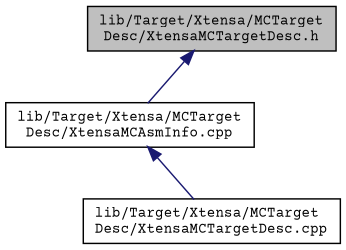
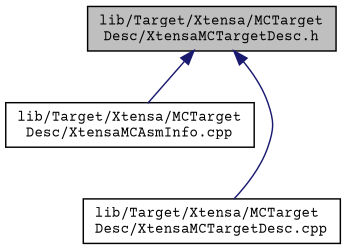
edge "lib/Target/Xtensa/MCTarget Desc/XtensaMCTargetDesc.cpp" -> "lib/Target/Xtensa/MCTarget Desc/XtensaMCAsmInfo.cpp": now "lib/Target/Xtensa/MCTarget Desc/XtensaMCTargetDesc.cpp" -> "lib/Target/Xtensa/MCTarget Desc/XtensaMCTargetDesc.h"
